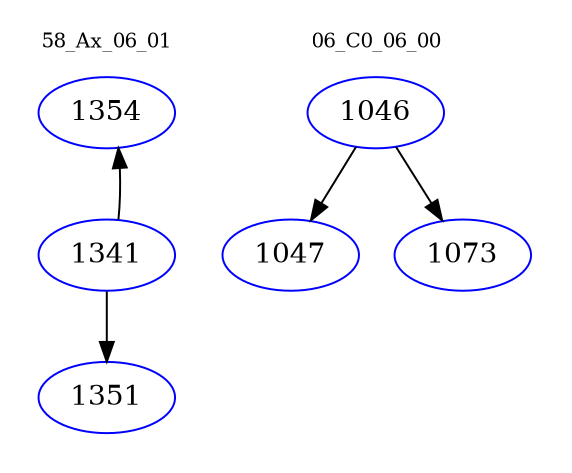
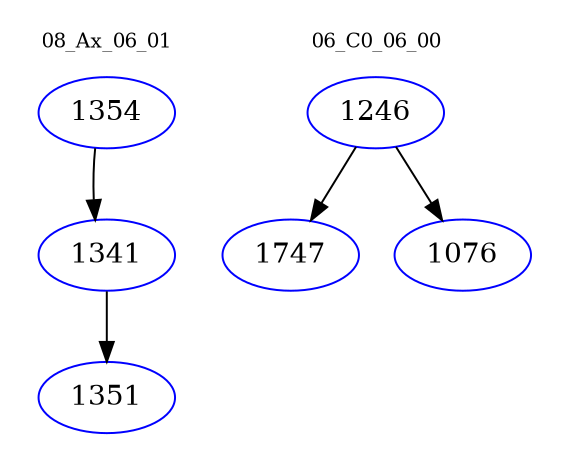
cluster "58_Ax_06_01": label "58_Ax_06_01" -> "08_Ax_06_01"
node "1046": label "1046" -> "1246"
edge "1341" -> "1354": reversed
node "1047": label "1047" -> "1747"
node "1073": label "1073" -> "1076"
